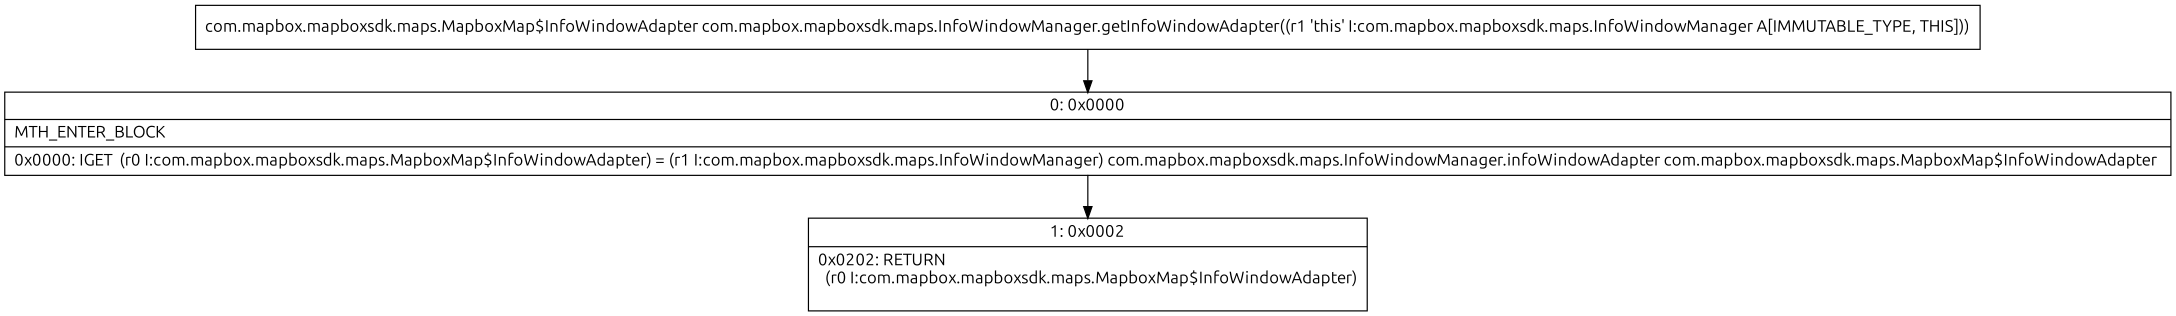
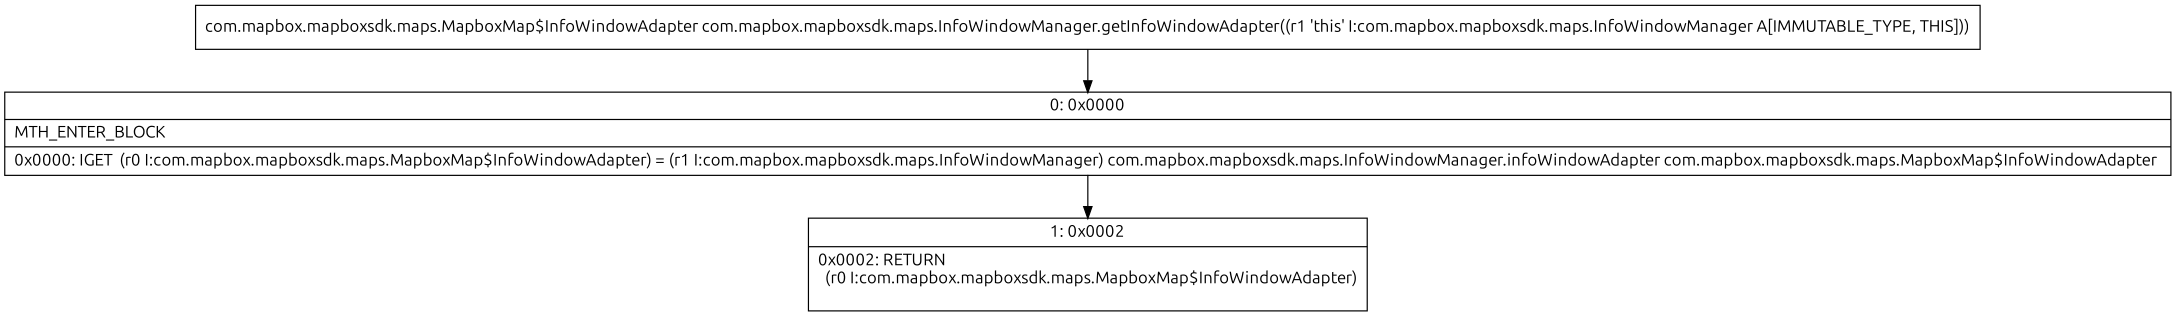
node "1: 0x0002": text "0x0202: RETURN" -> "0x0002: RETURN"
